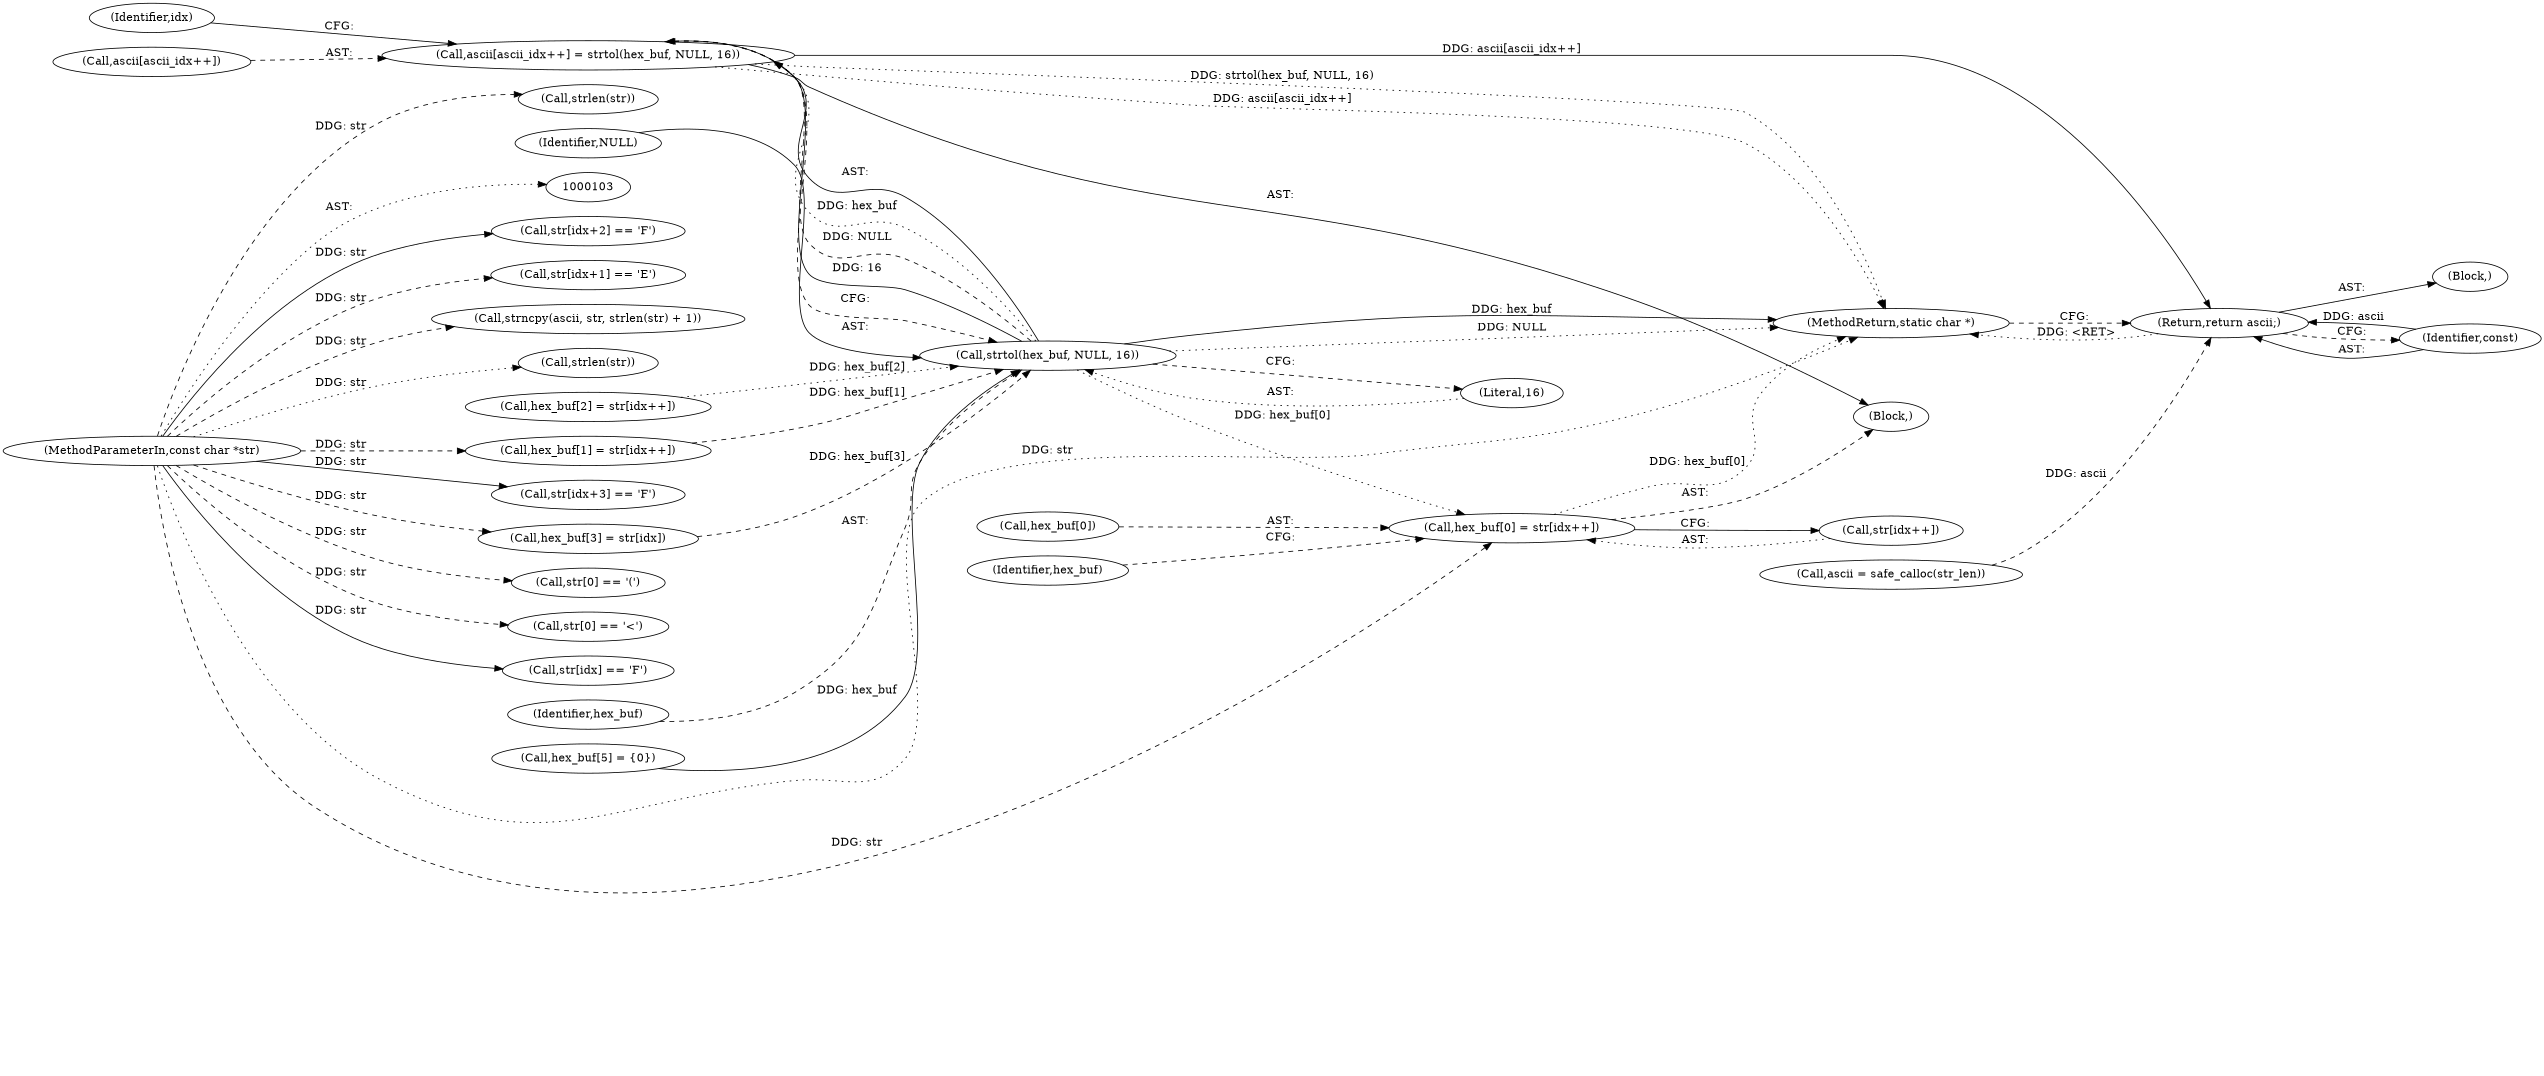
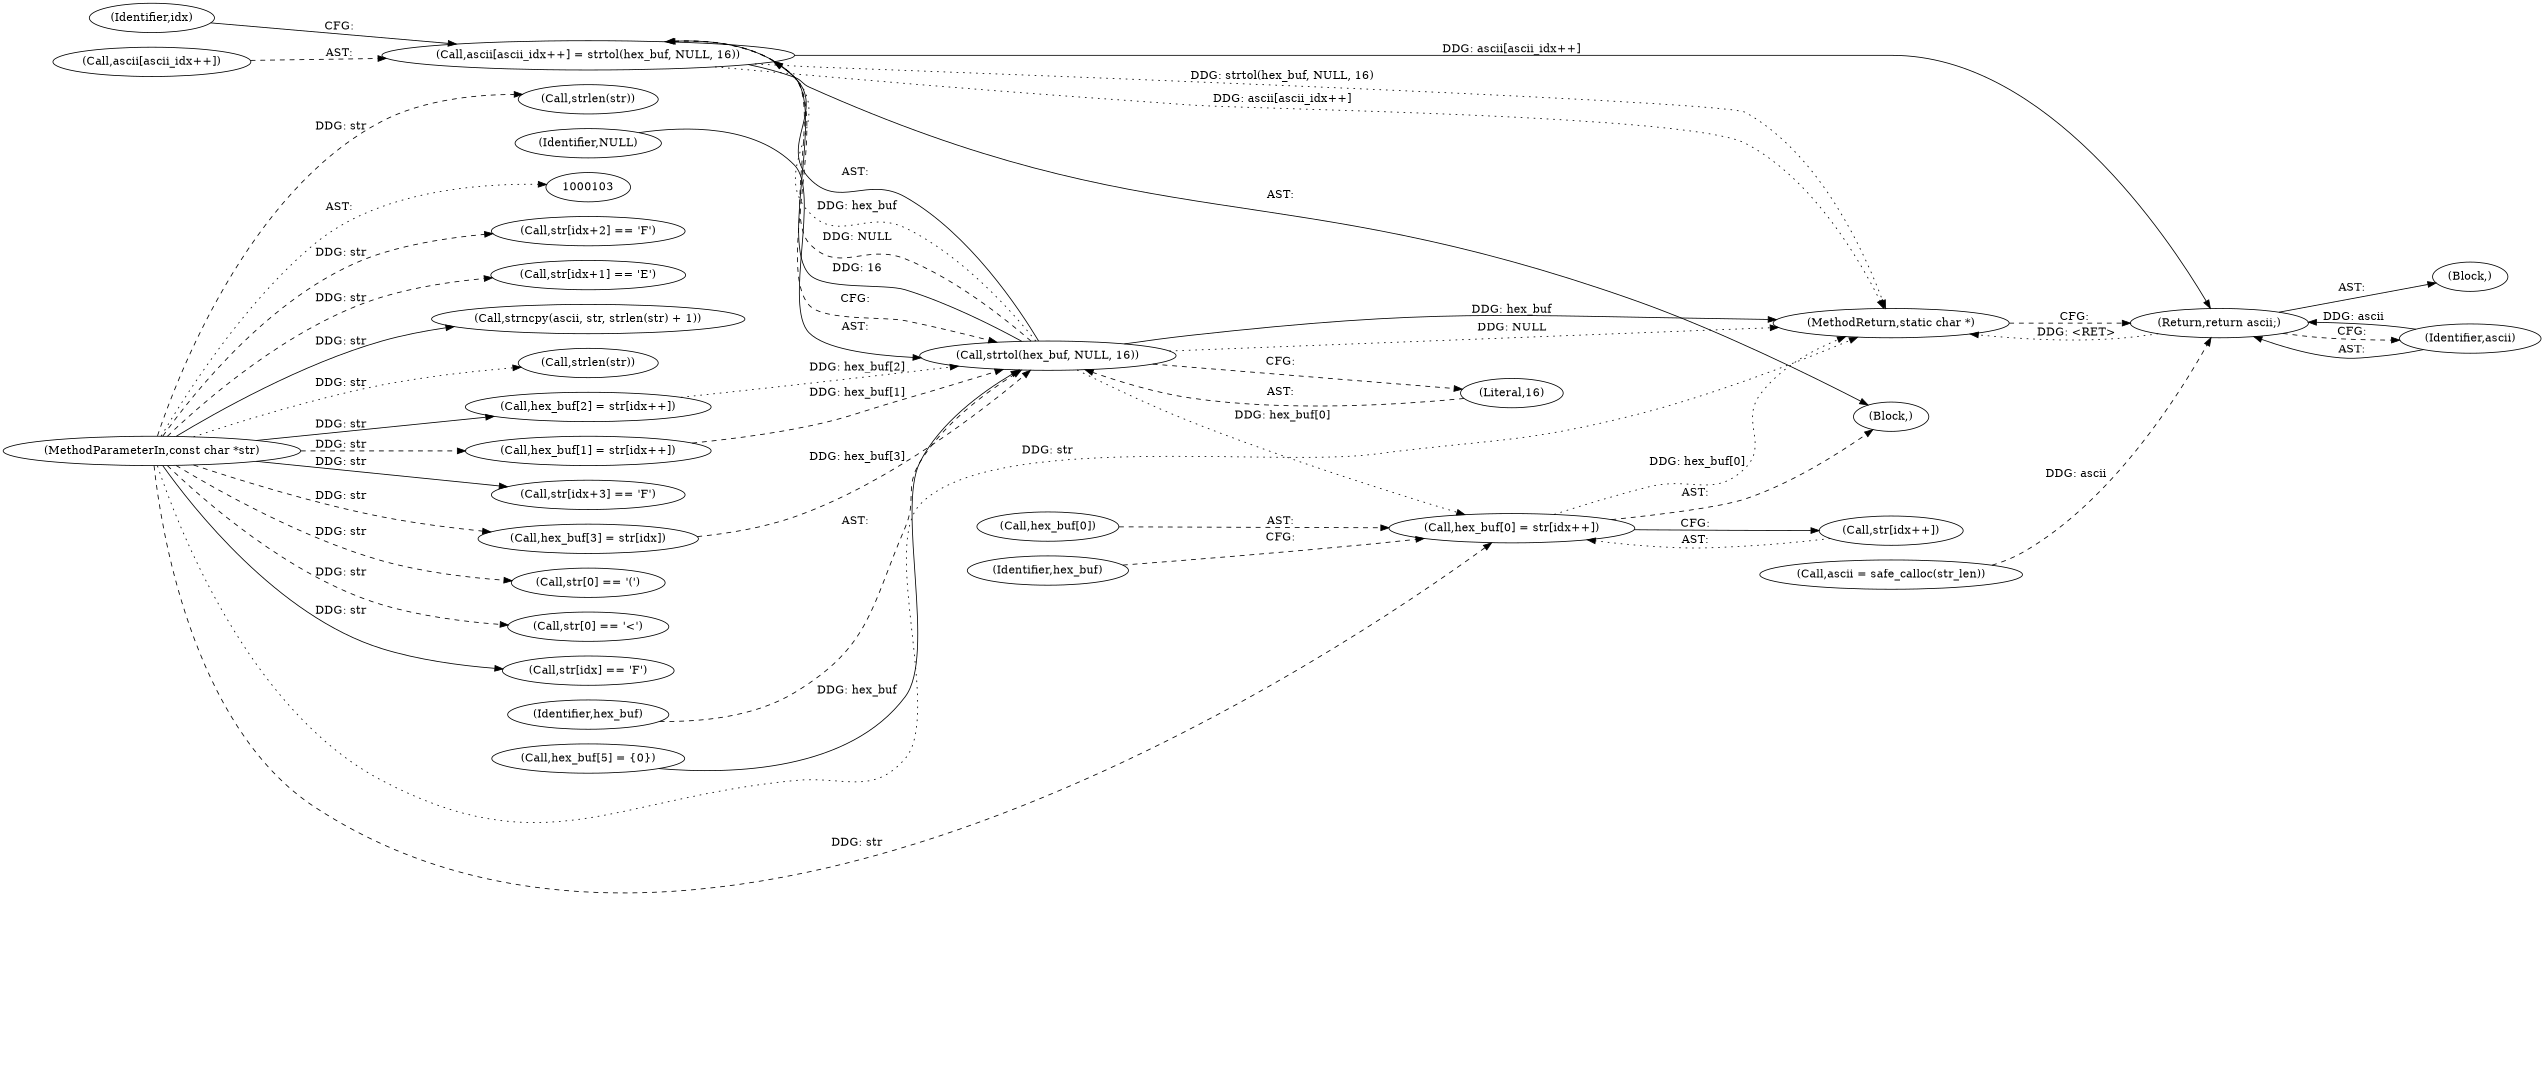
edge "(MethodParameterIn,const char *str)" -> "(Call,str[idx+2] == 'F')": style solid -> dashed
node "(Identifier,const)": label "(Identifier,const)" -> "(Identifier,ascii)"
edge "(MethodParameterIn,const char *str)" -> "(Call,strncpy(ascii, str, strlen(str) + 1))": style dashed -> solid
edge "(Literal,16)" -> "(Call,strtol(hex_buf, NULL, 16))": style dotted -> dashed
edge "(MethodParameterIn,const char *str)" -> "(Call,hex_buf[2] = str[idx++])": added, label "DDG: str"
